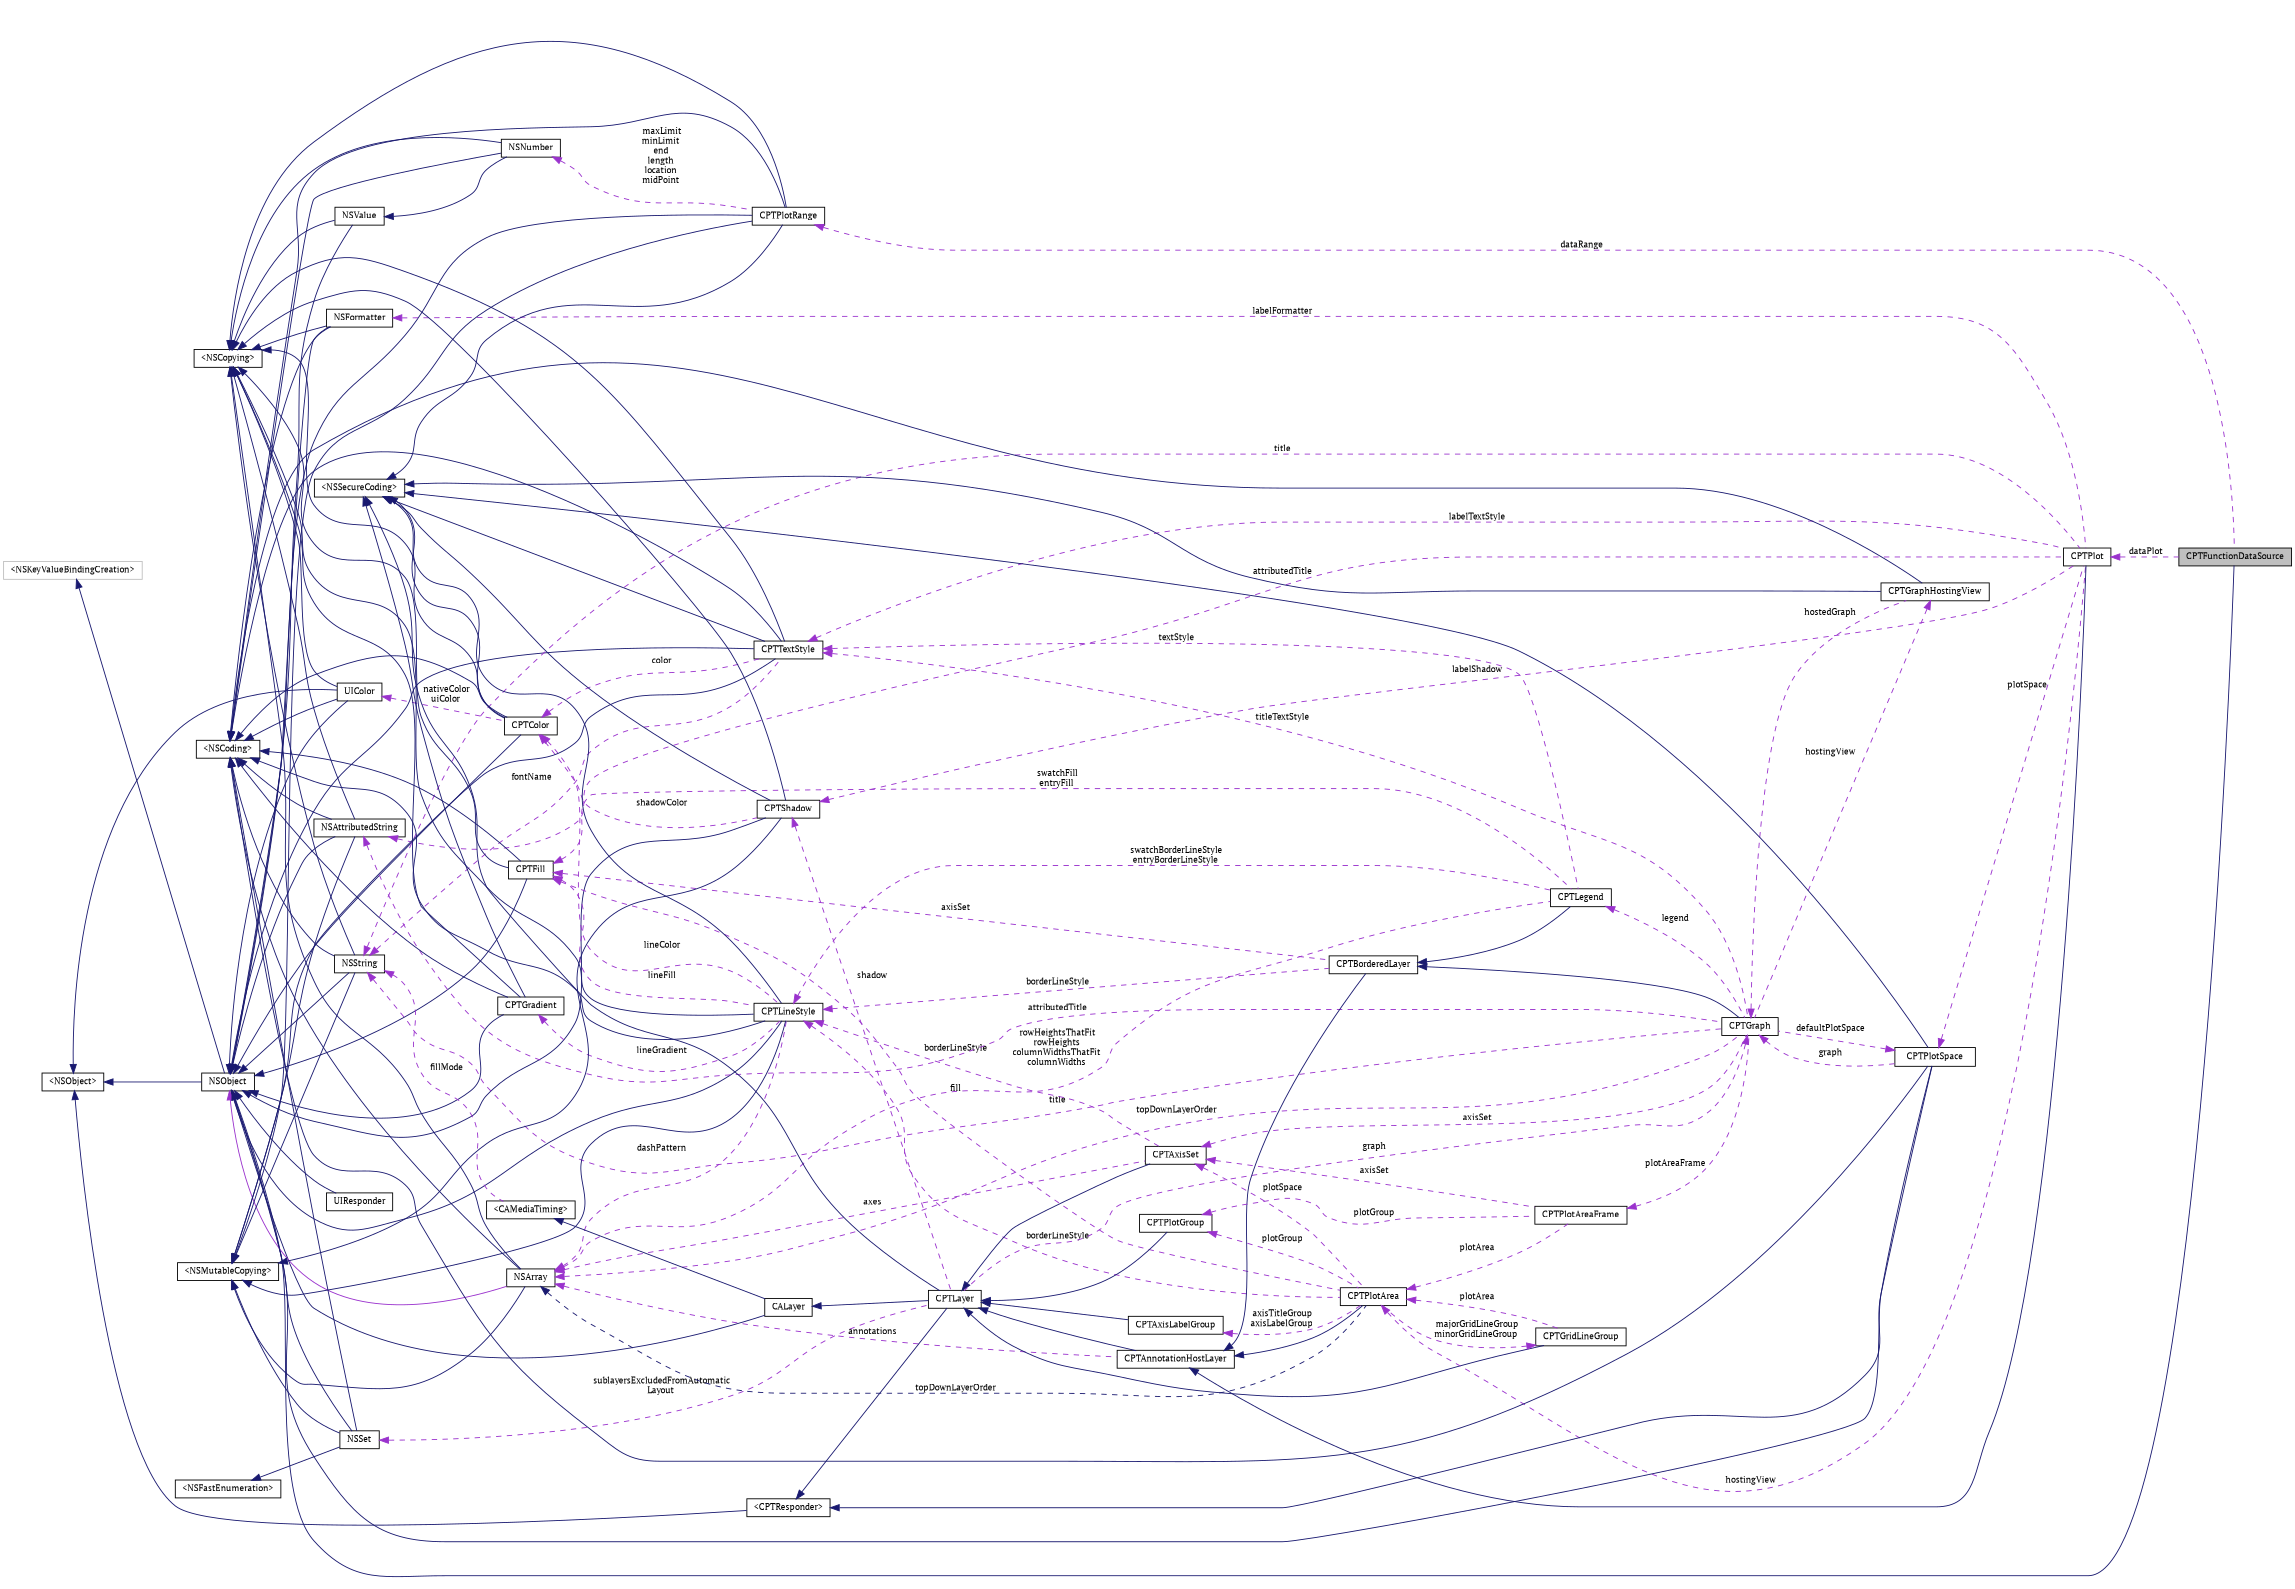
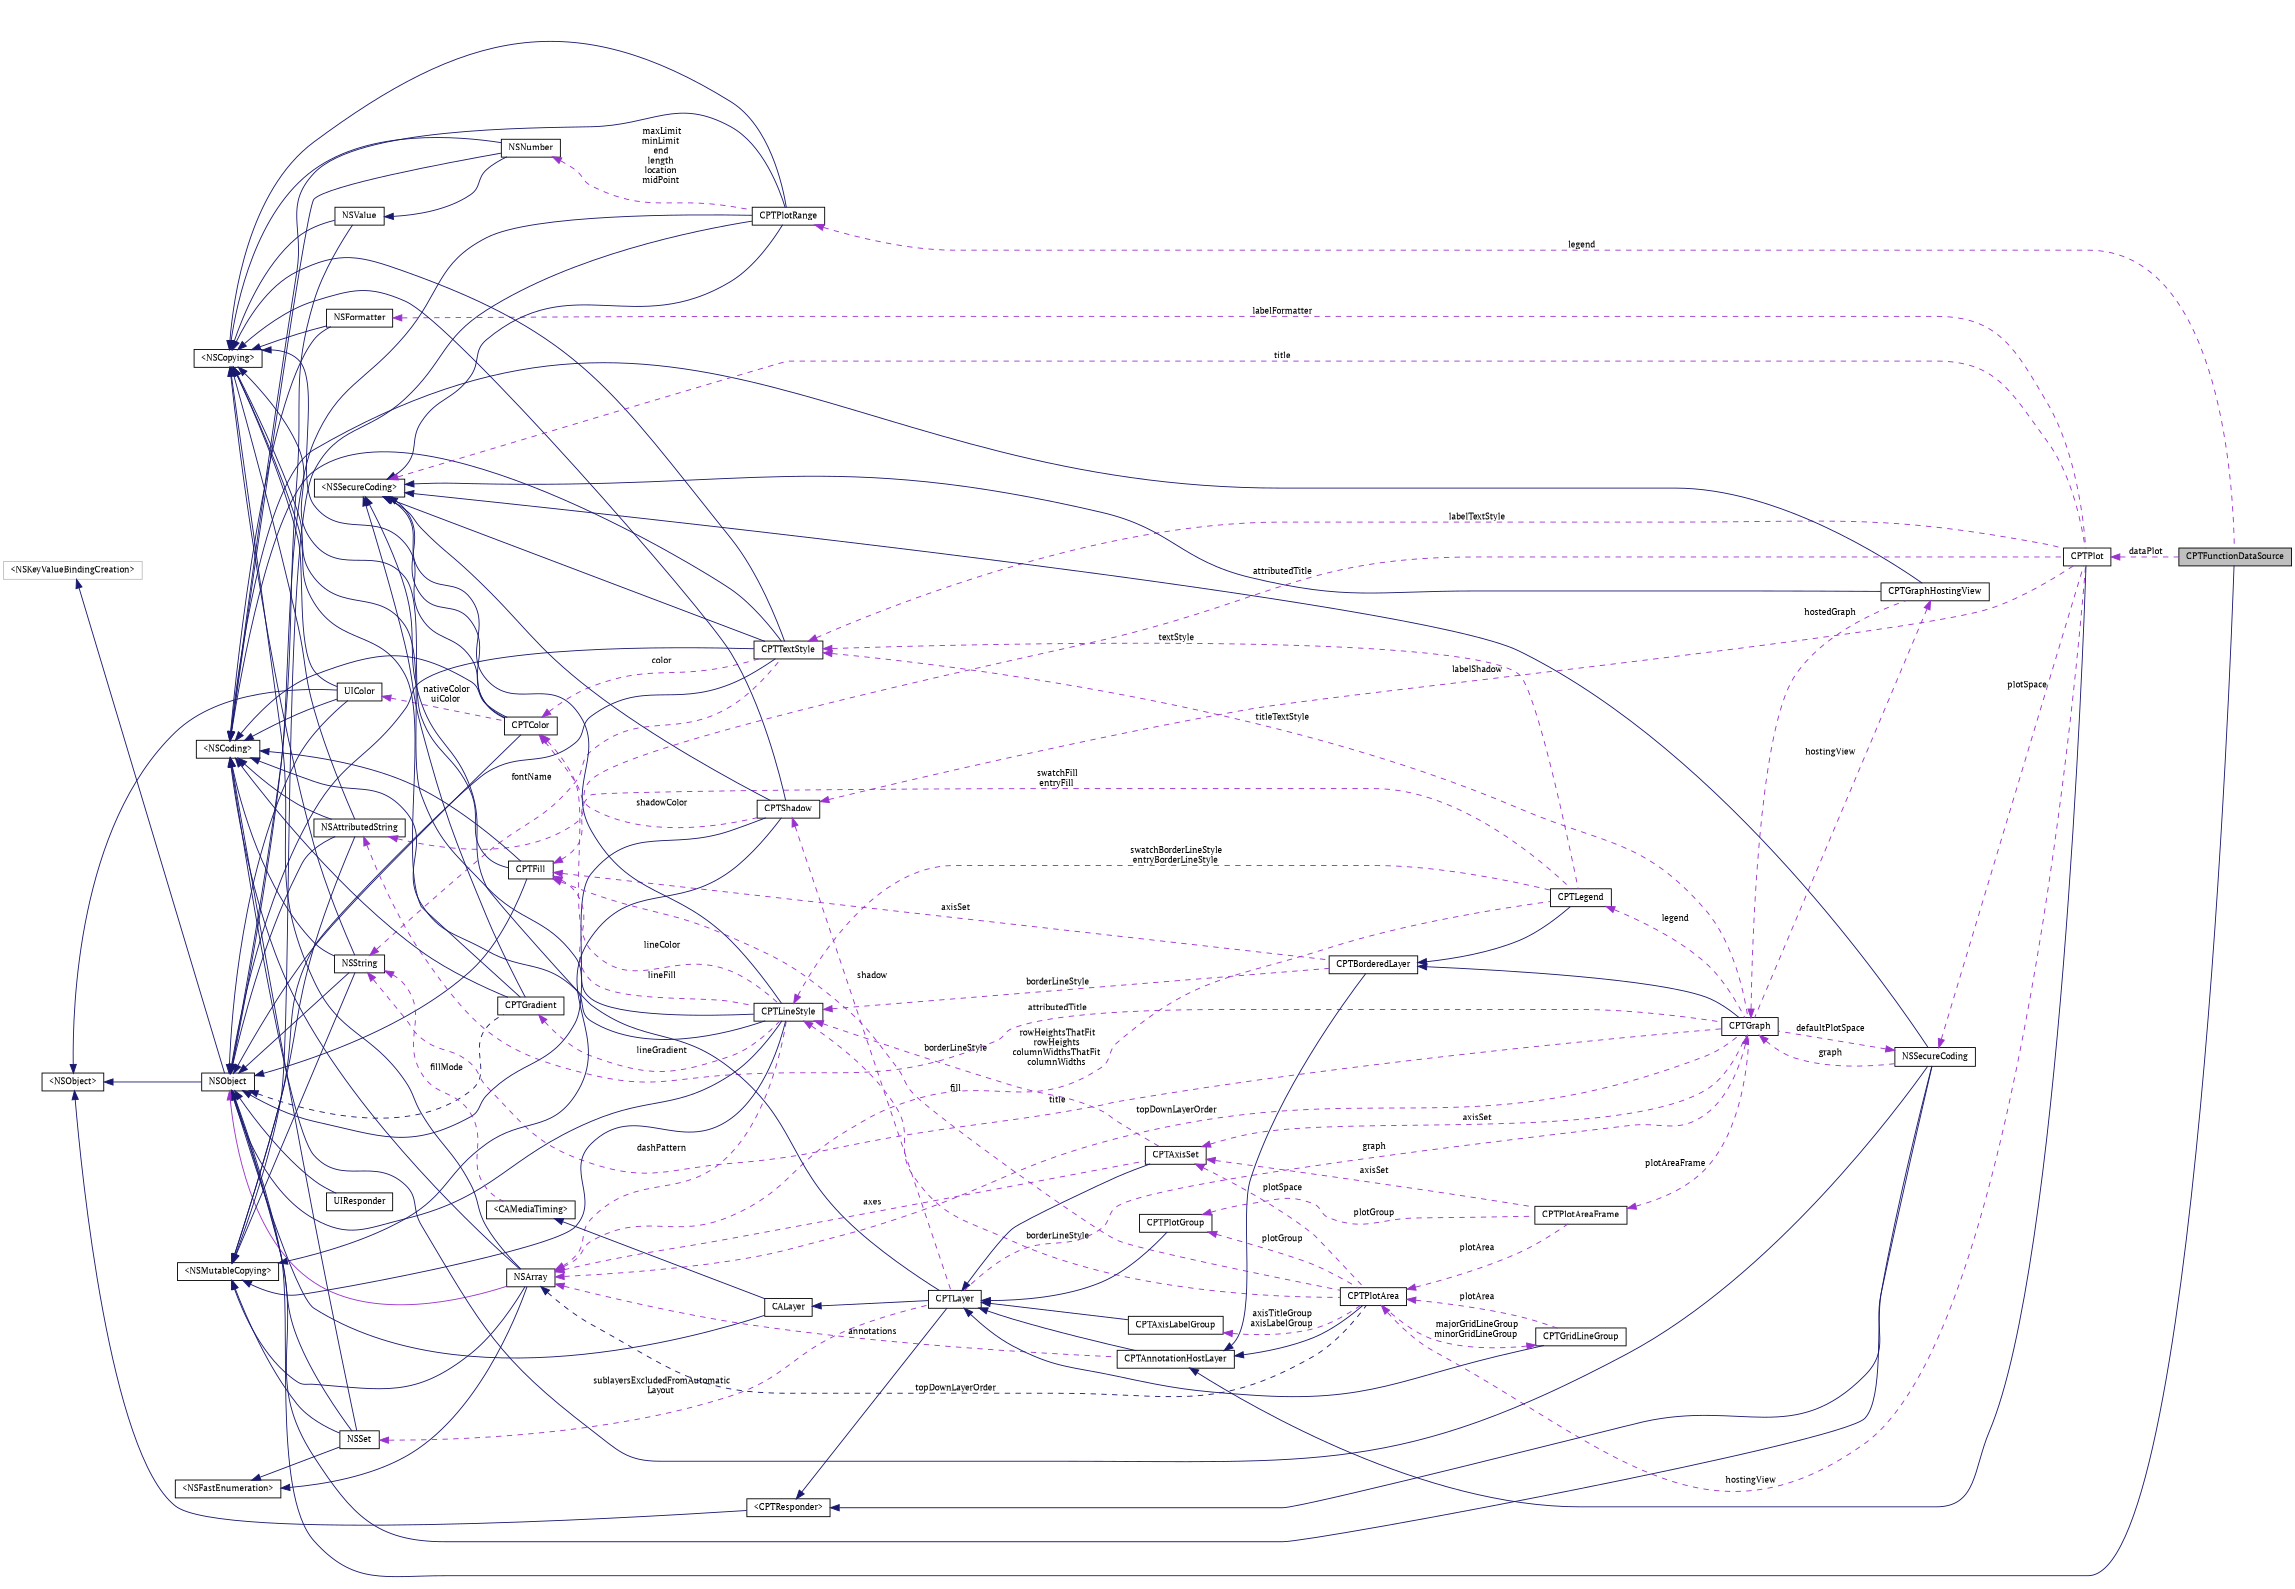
edge "CPTFunctionDataSource" -> "CPTPlotRange": label " dataRange" -> " legend"
edge "CPTPlot" -> "NSString": now "CPTPlot" -> "<NSSecureCoding>"
edge "NSFormatter" -> "NSObject": removed
node "CPTPlotSpace": label "CPTPlotSpace" -> "NSSecureCoding"
edge "CPTGradient" -> "NSObject": style solid -> dashed
edge "NSArray" -> "<NSFastEnumeration>": added
